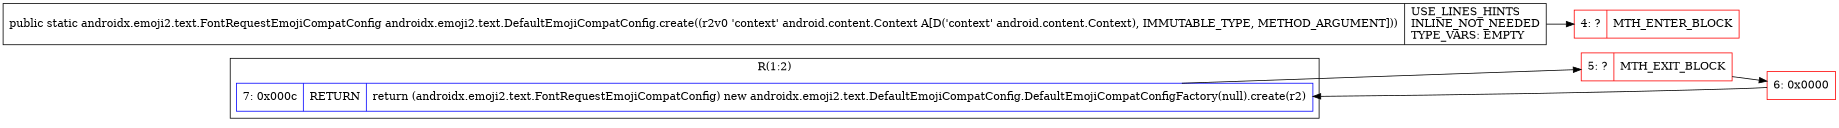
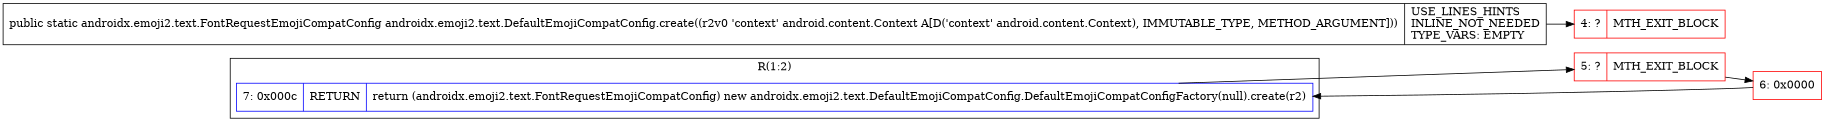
node "4: ?": text "MTH_ENTER_BLOCK" -> "MTH_EXIT_BLOCK"
